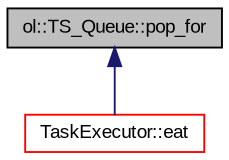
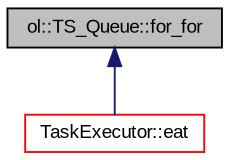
node "ol::TS_Queue::pop_for": label "ol::TS_Queue::pop_for" -> "ol::TS_Queue::for_for"
